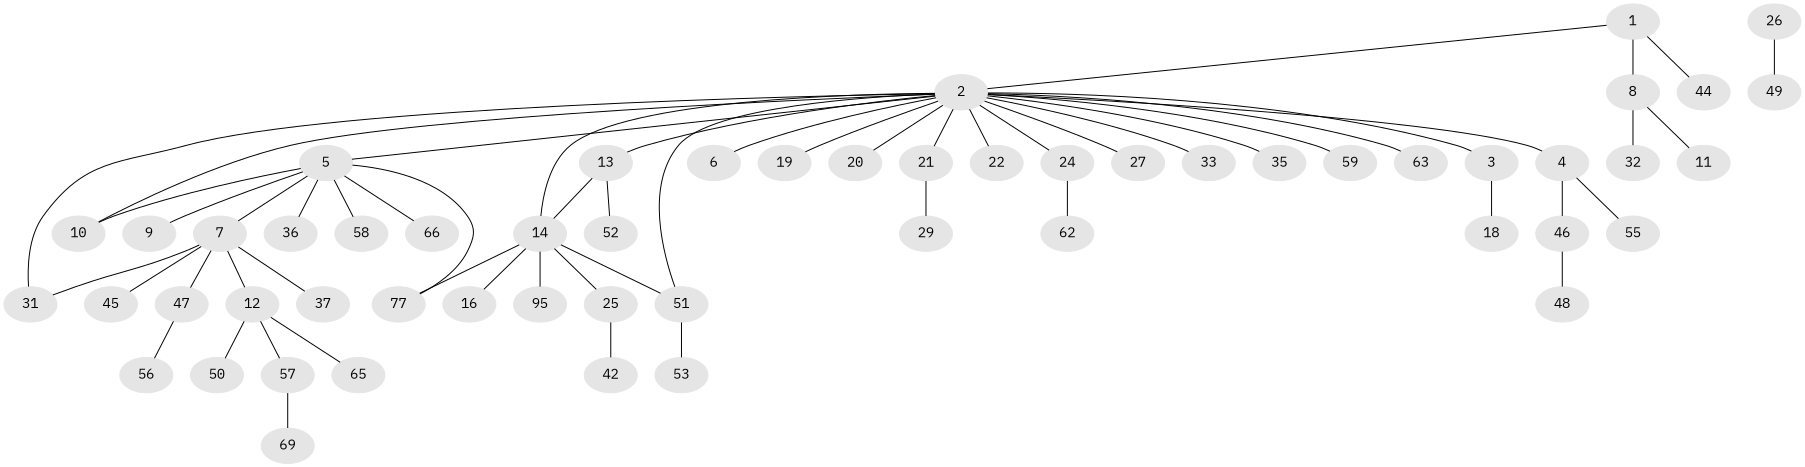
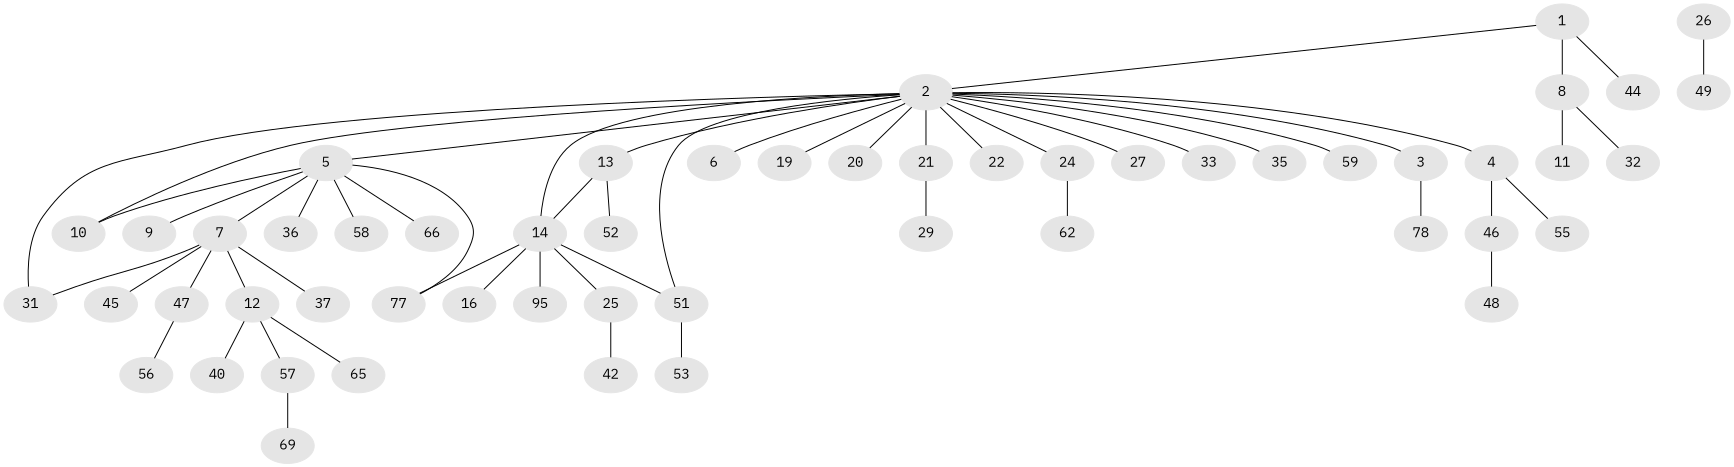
node "63": removed
node "18": label "18" -> "78"
node "50": label "50" -> "40"
